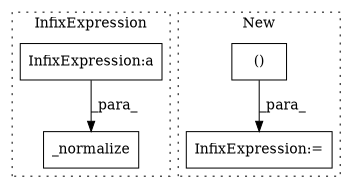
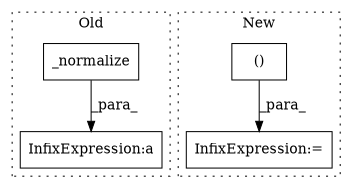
cluster "InfixExpression": label "InfixExpression" -> "Old"
edge "InfixExpression:a" -> "_normalize": reversed
